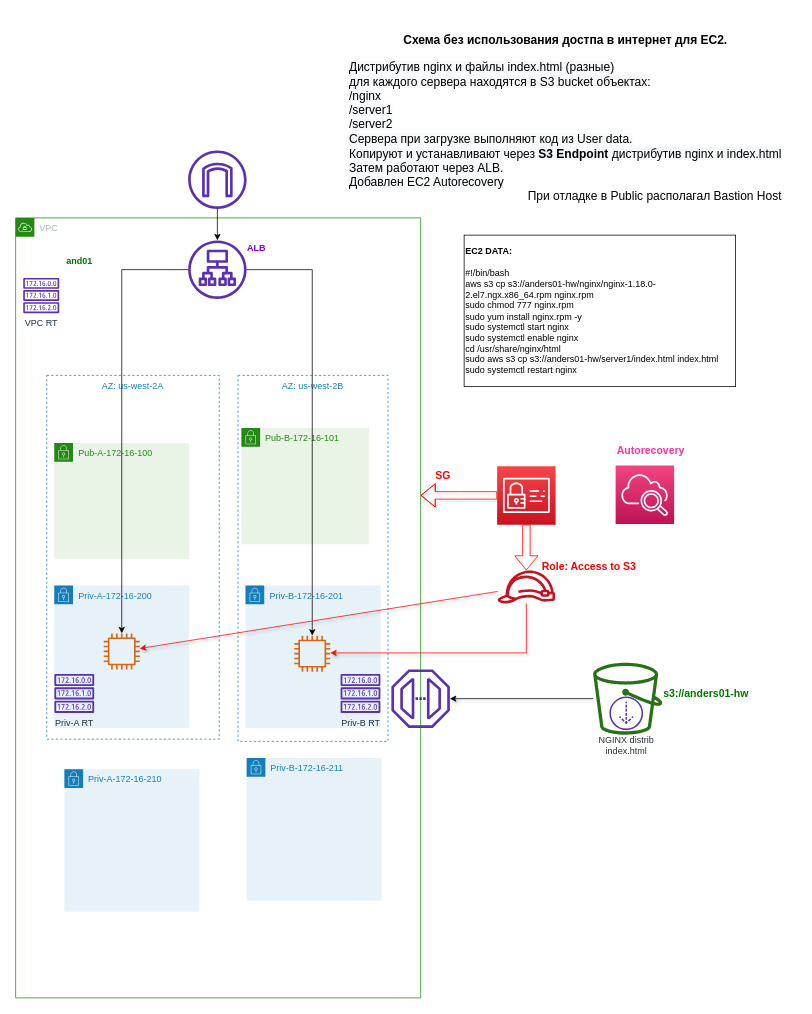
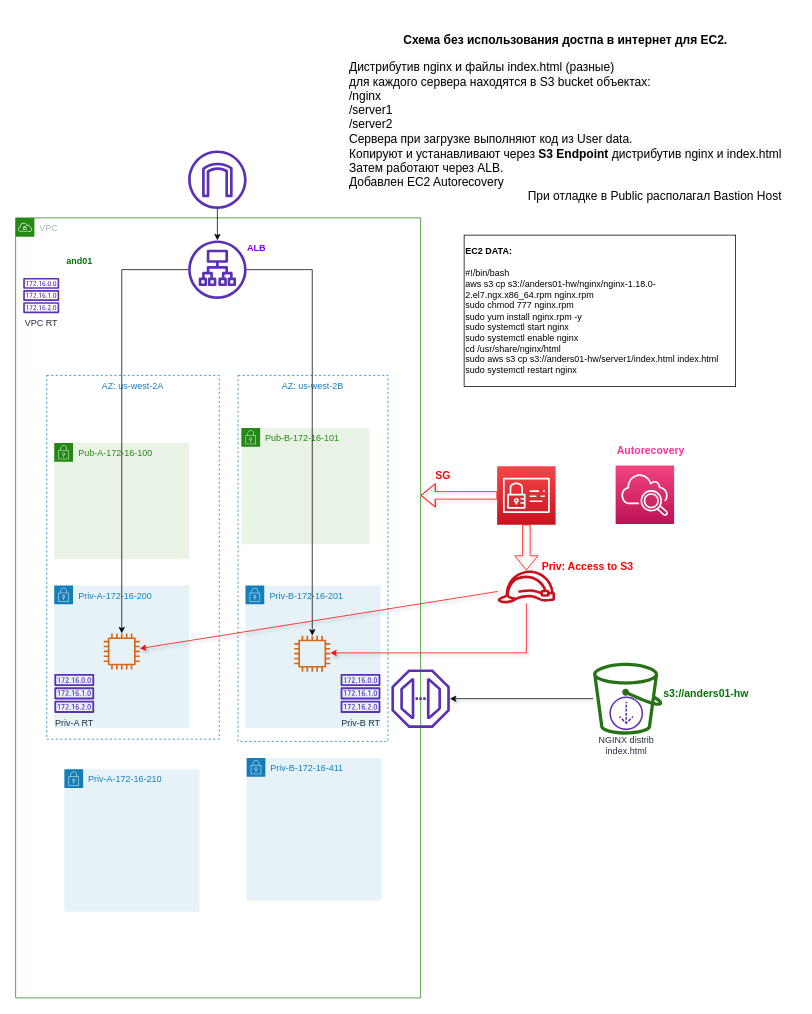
node "Role: Access to S3": label "Role: Access to S3" -> "Priv: Access to S3"
node "Priv-B-172-16-211": label "Priv-B-172-16-211" -> "Priv-B-172-16-411"
